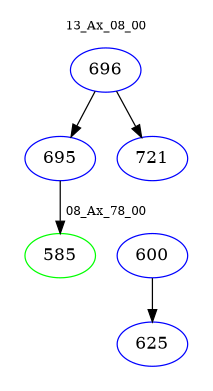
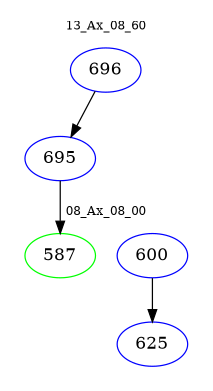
cluster "13_Ax_08_00": label "13_Ax_08_00" -> "13_Ax_08_60"
node "721": removed
cluster "08_Ax_78_00": label "08_Ax_78_00" -> "08_Ax_08_00"
node "585": label "585" -> "587"
